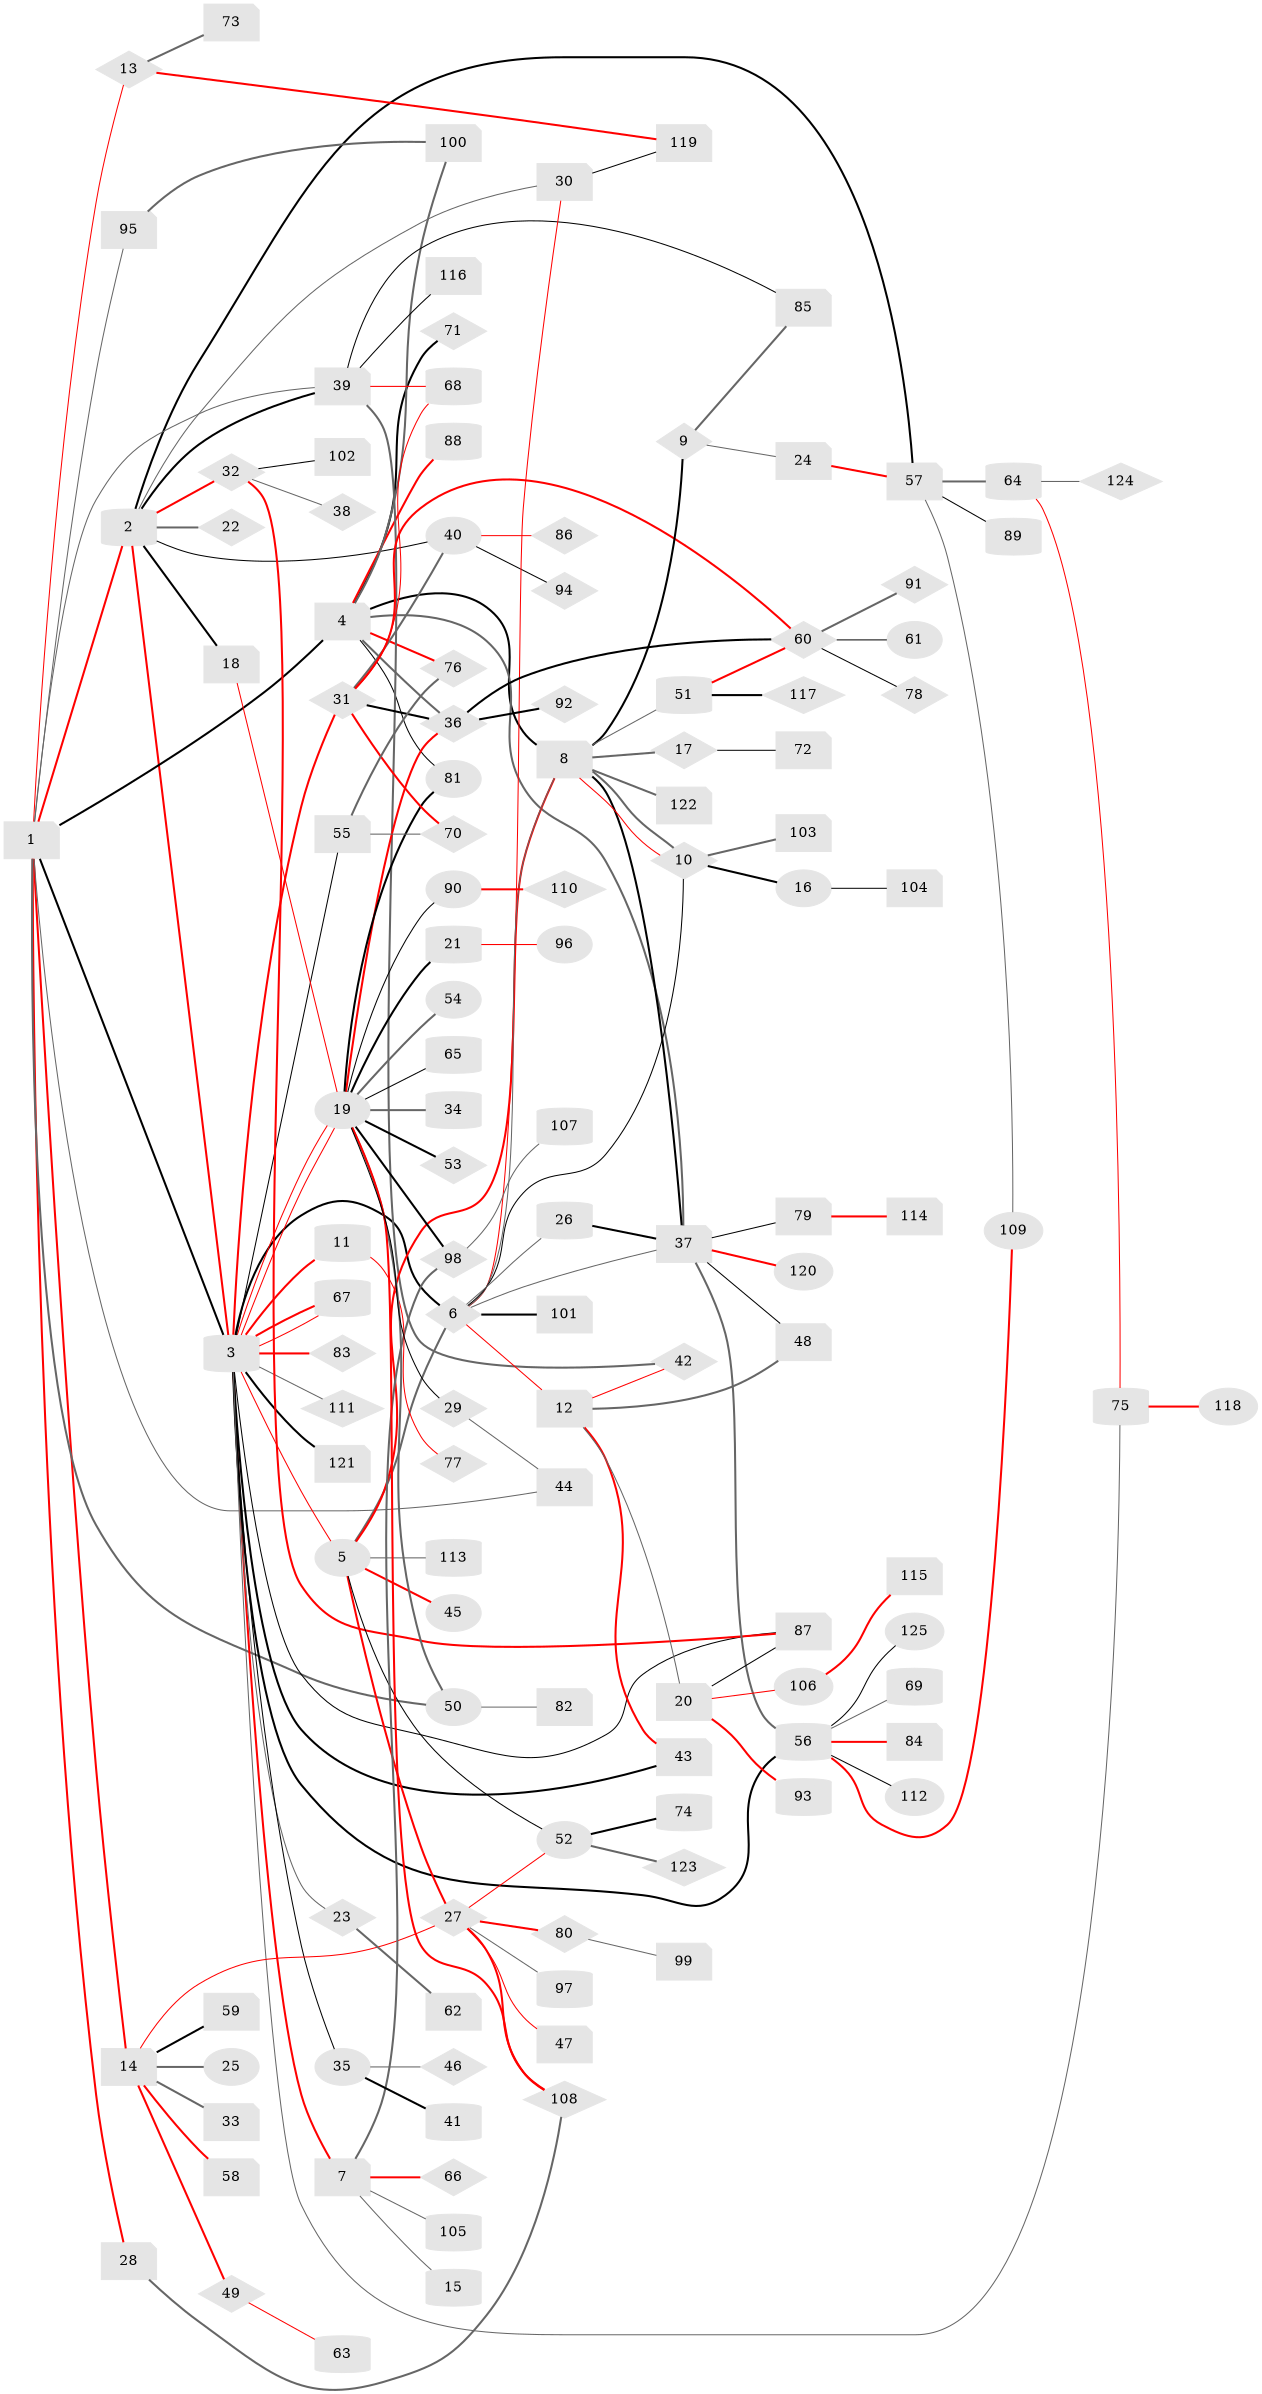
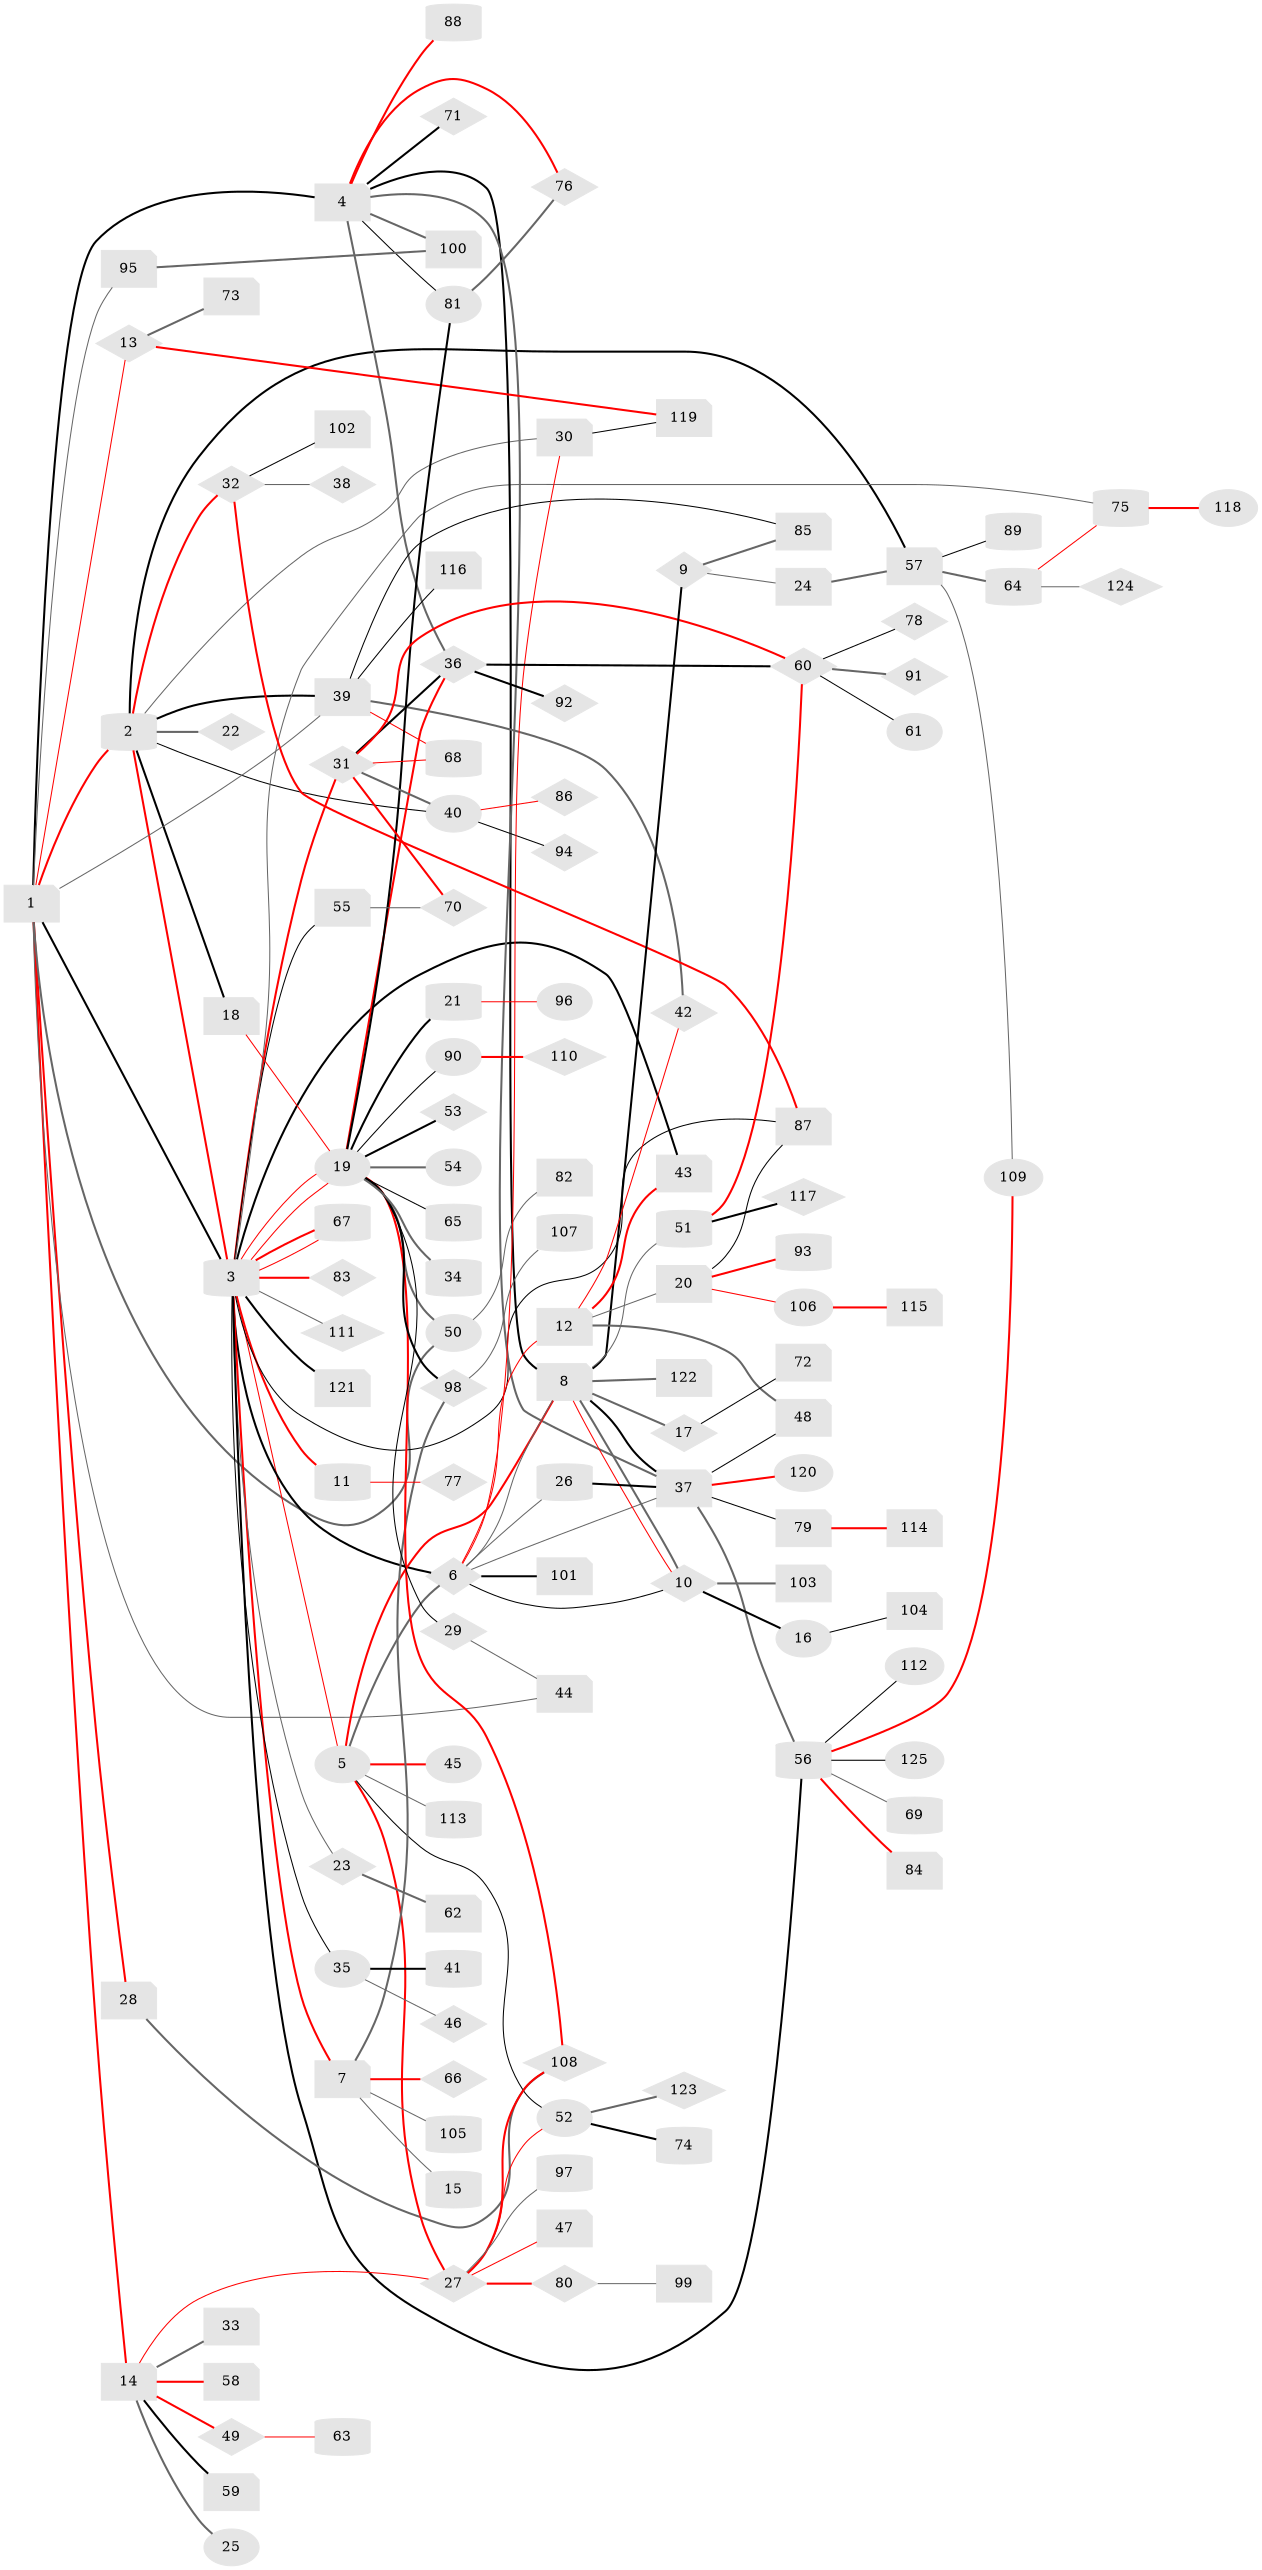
edge "24" -- "57": color red -> gray40
edge "76" -- "55": now "76" -- "81"
